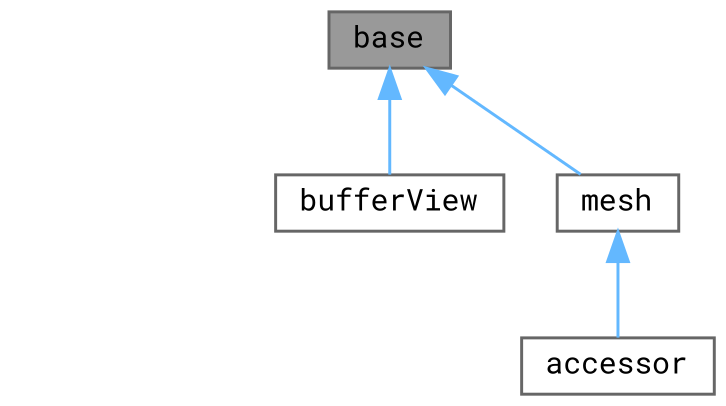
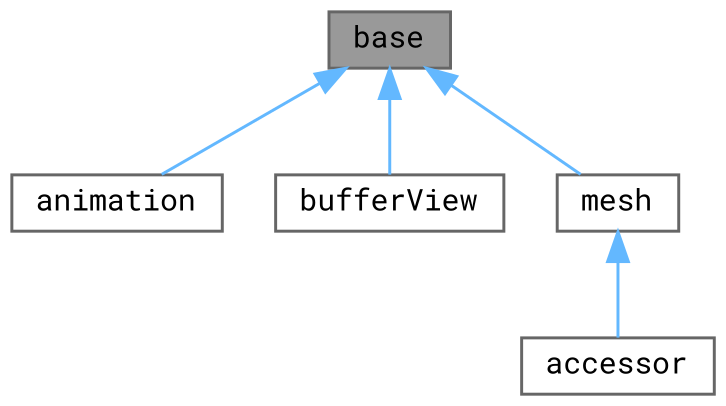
node "animation": added
